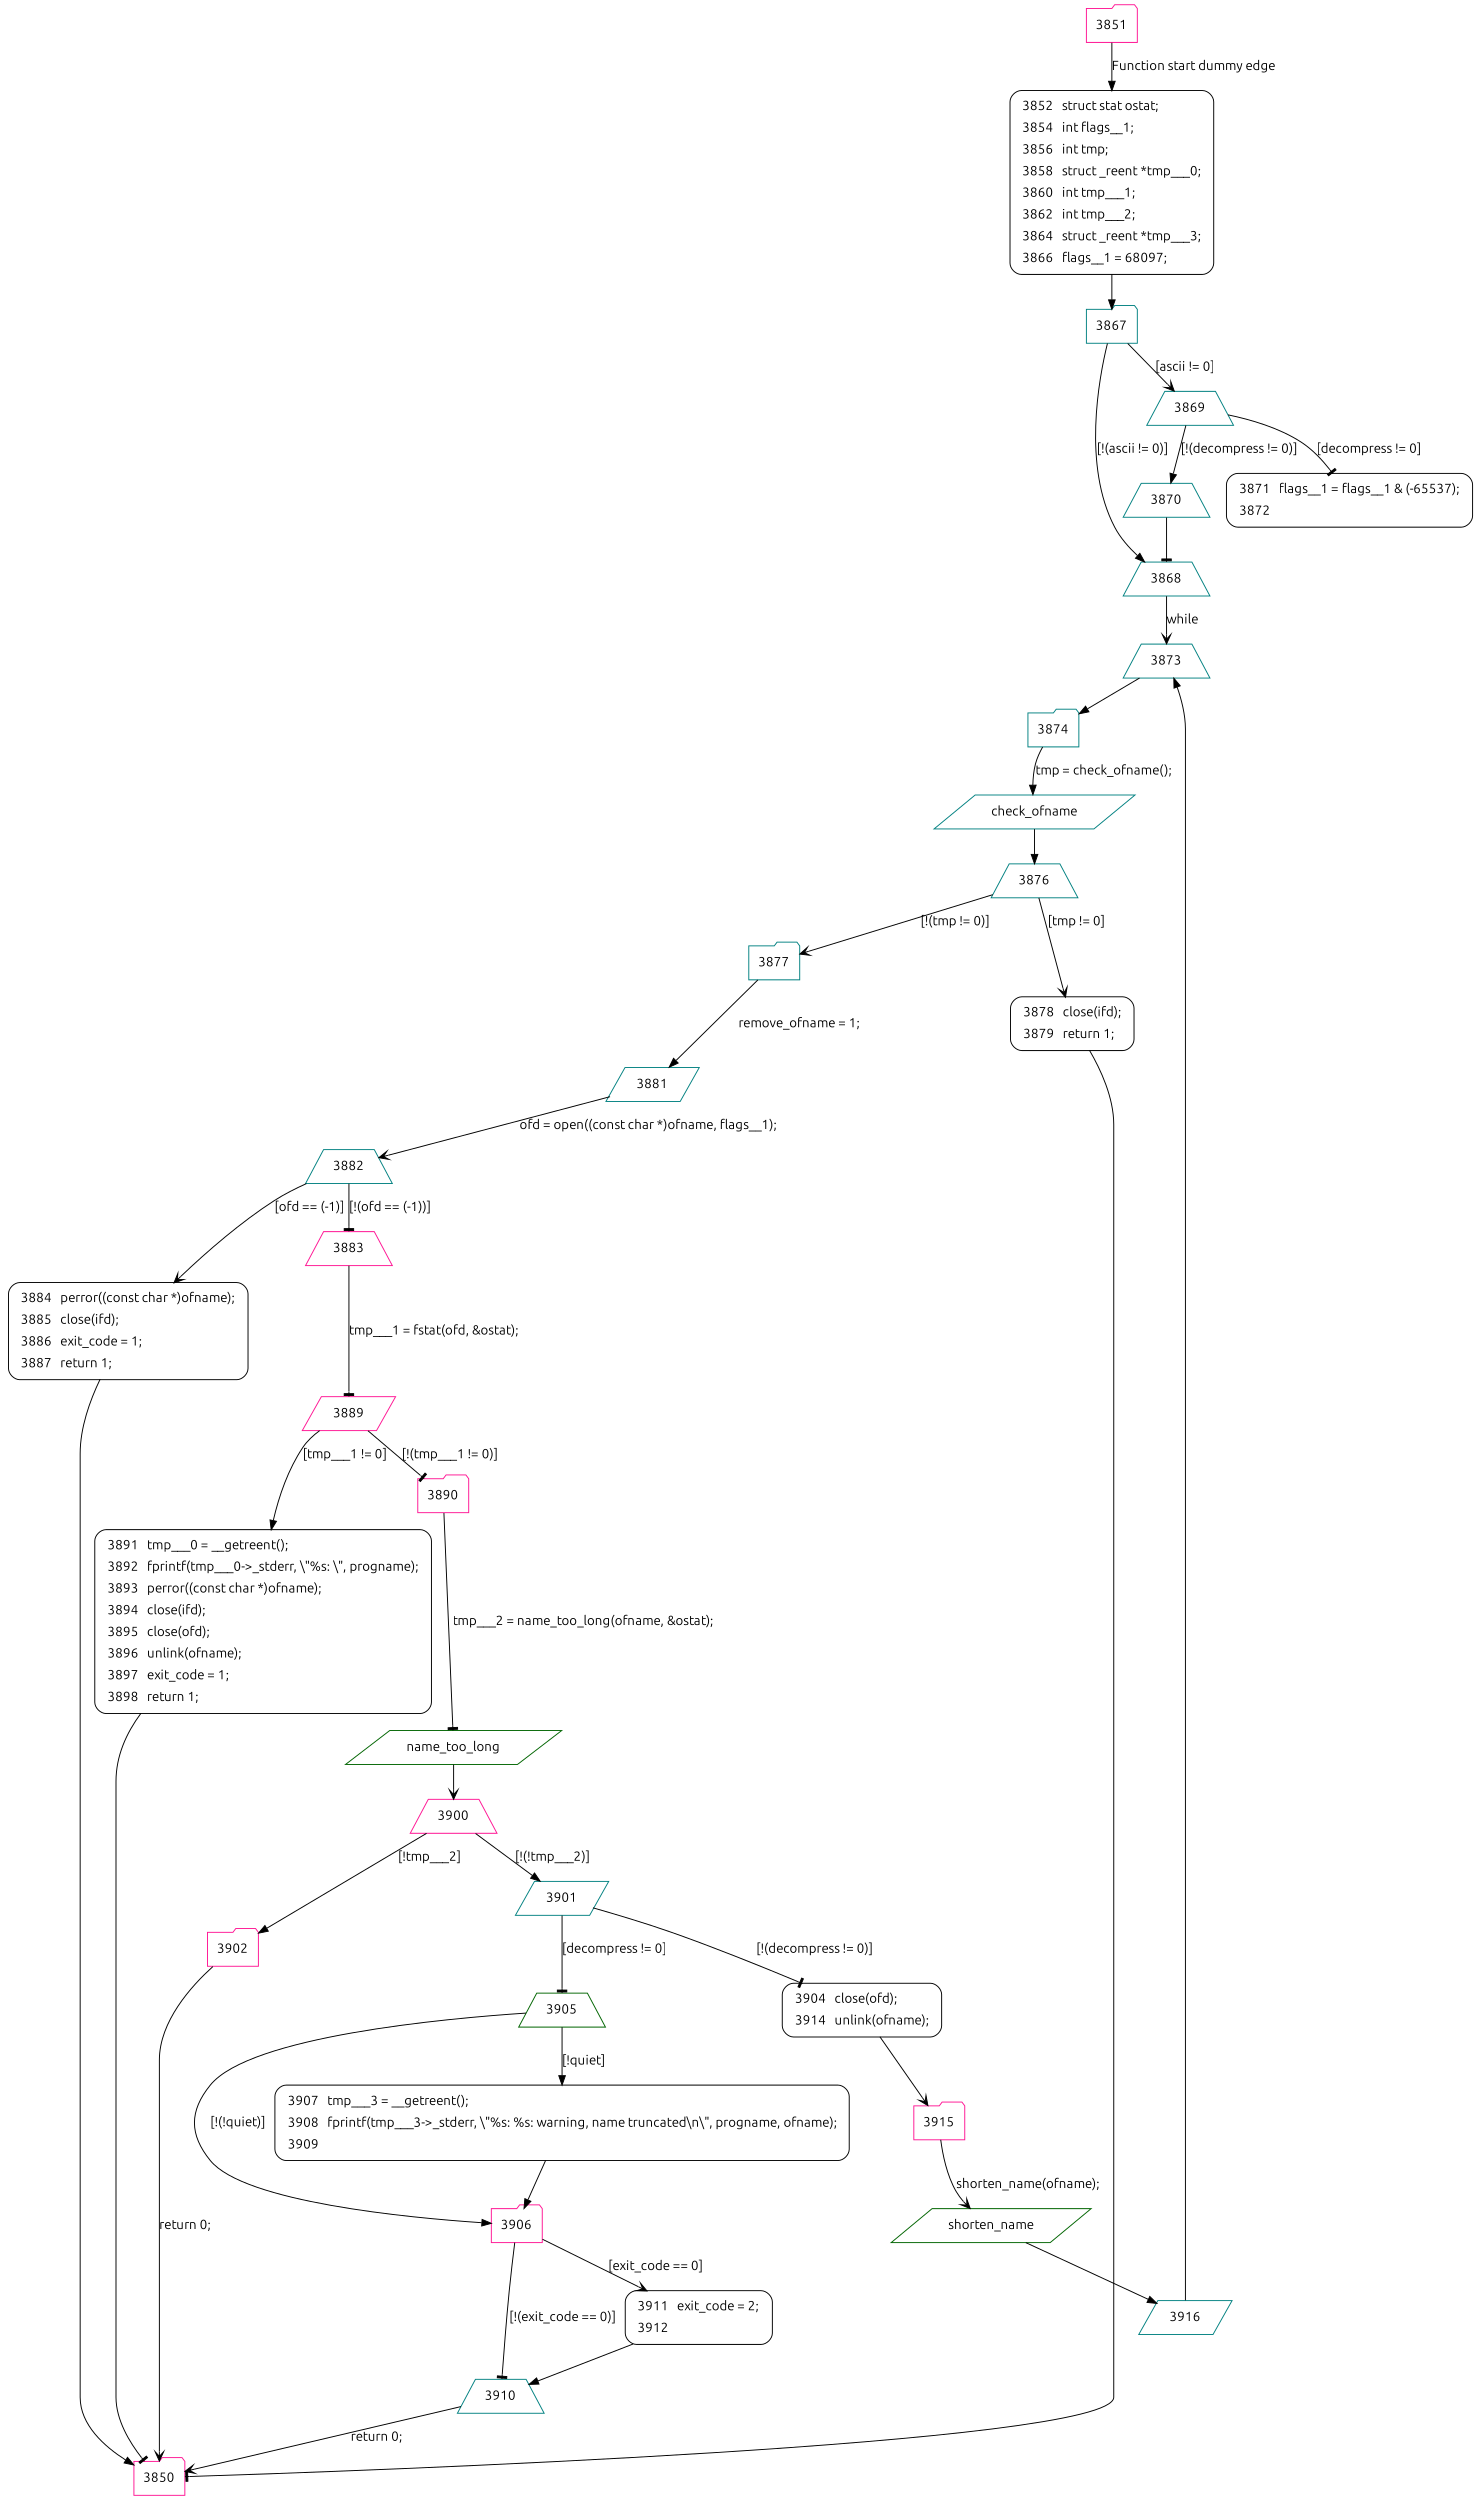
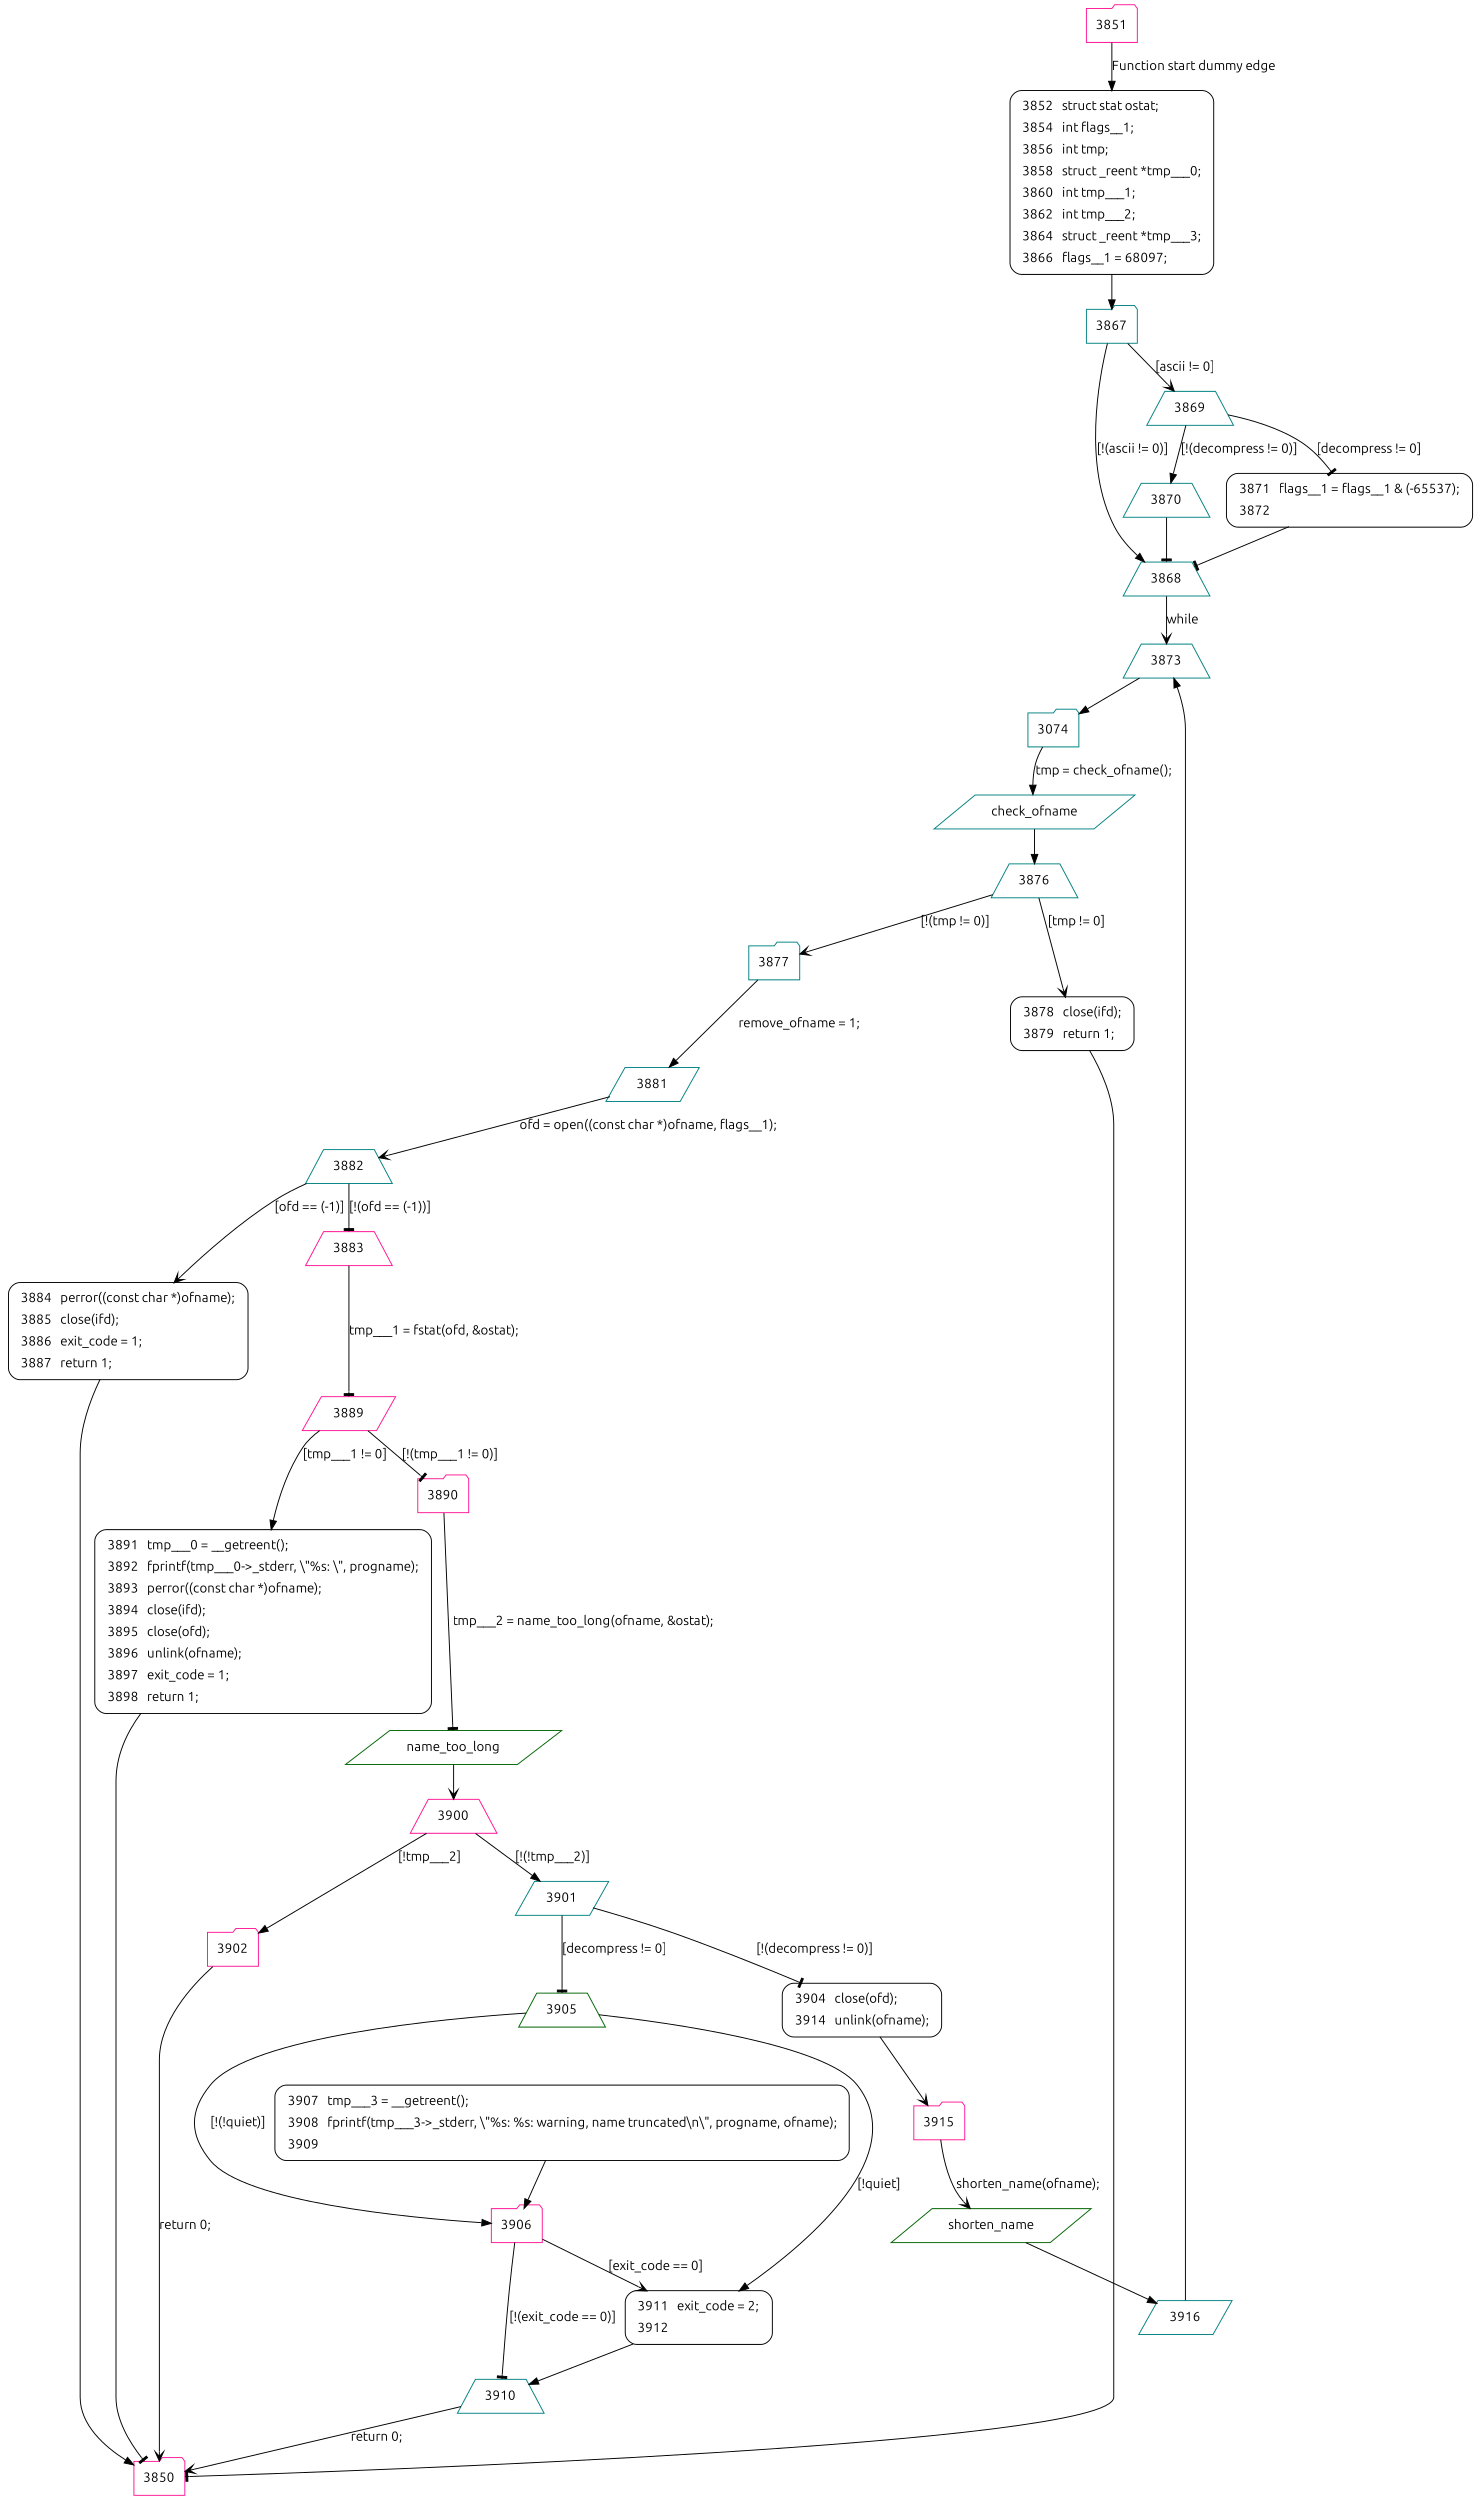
edge "3871" -> "3868": added
node "3874": label "3874" -> "3074"
edge "3905" -> "3907": now "3905" -> "3911"
